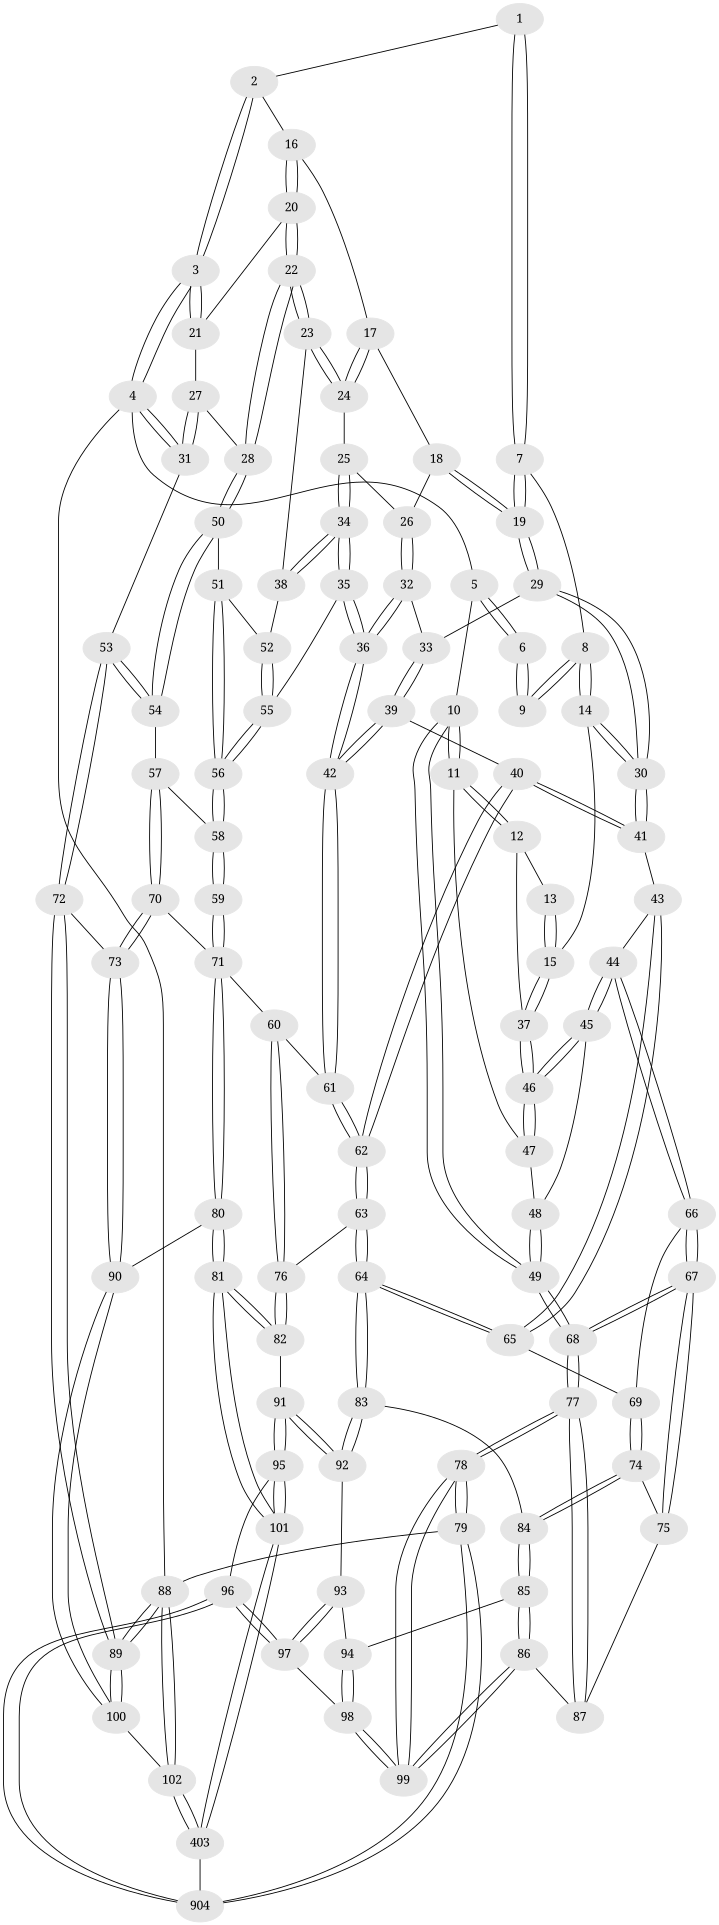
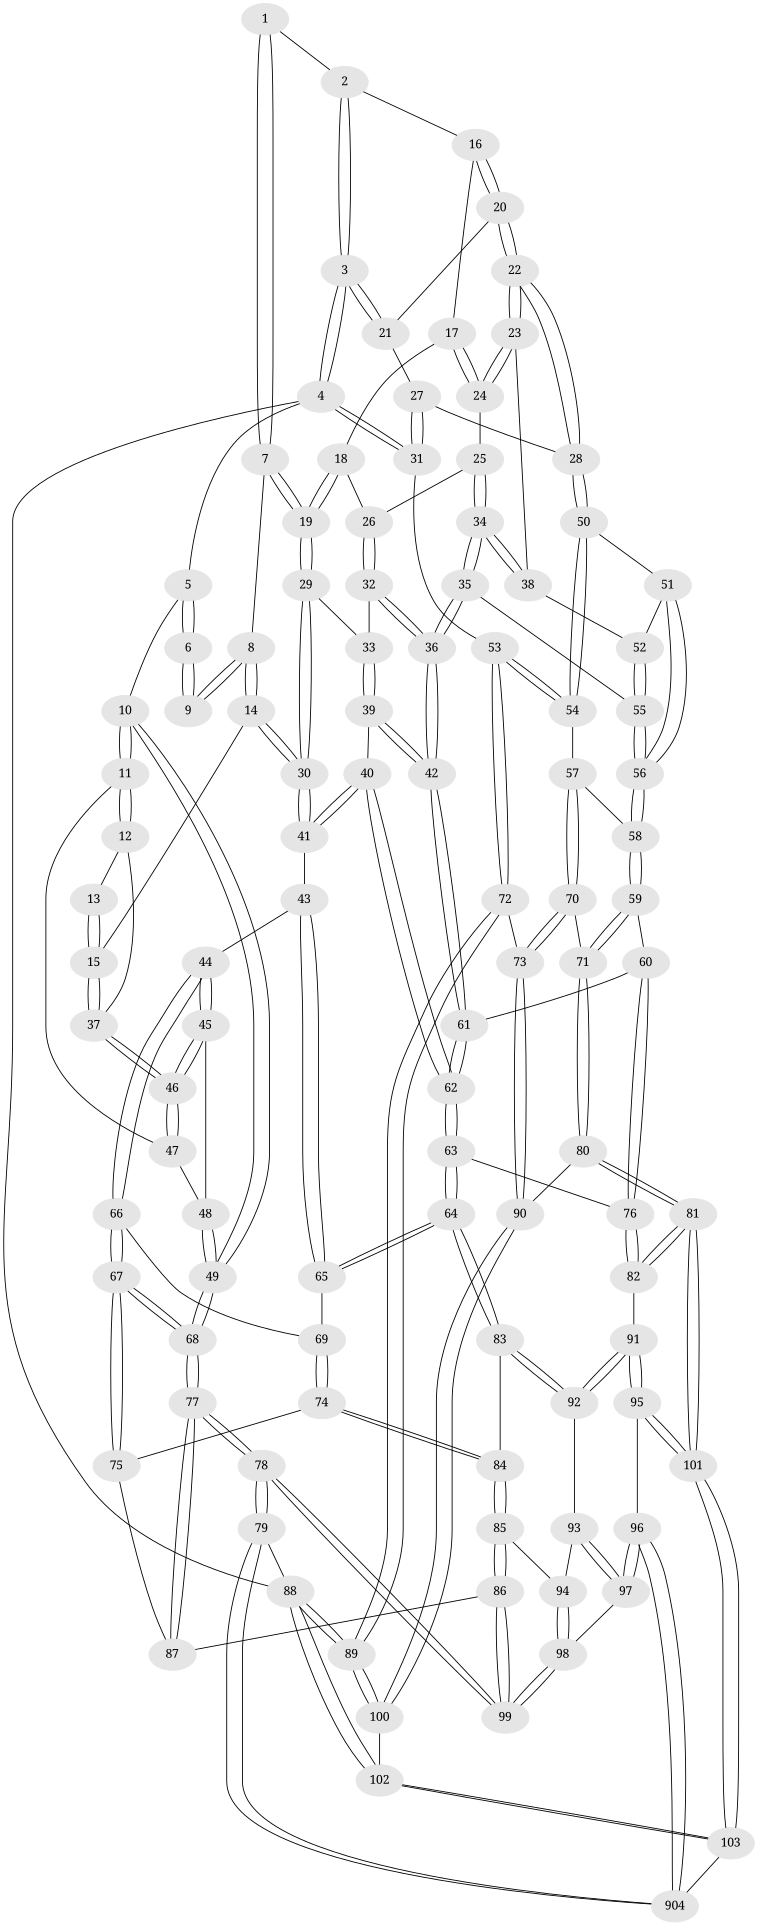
edge "71" -- "60": now "59" -- "60"
node "403": label "403" -> "103"
